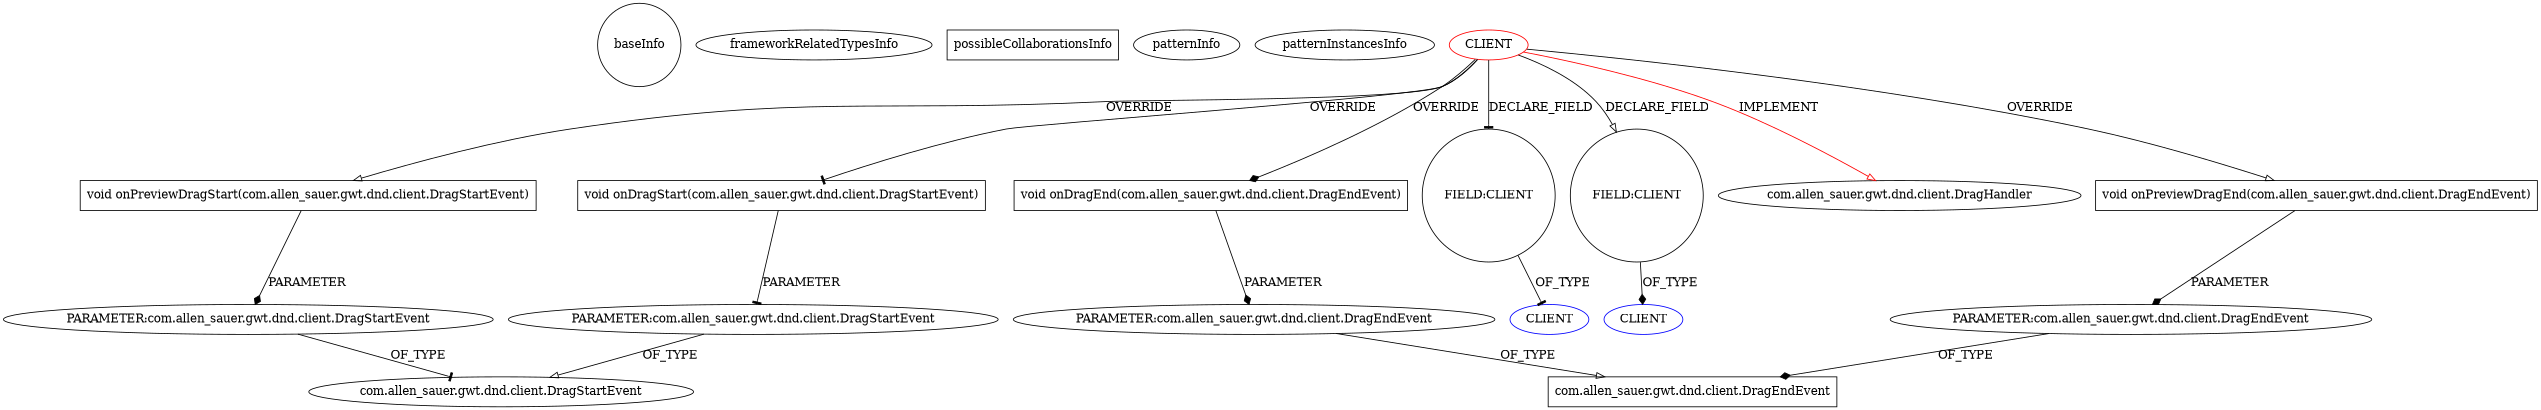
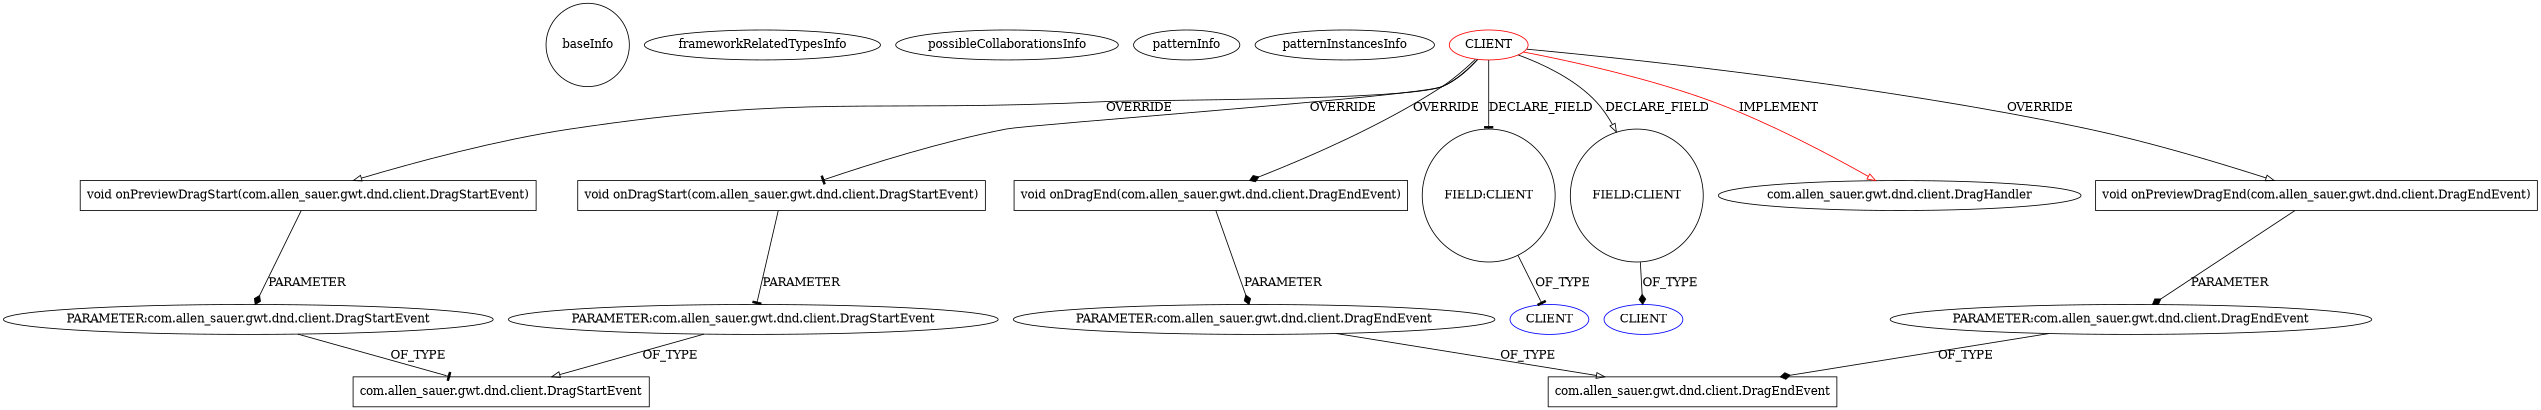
node "possibleCollaborationsInfo": shape box -> ellipse
node "com.allen_sauer.gwt.dnd.client.DragStartEvent": shape ellipse -> box
